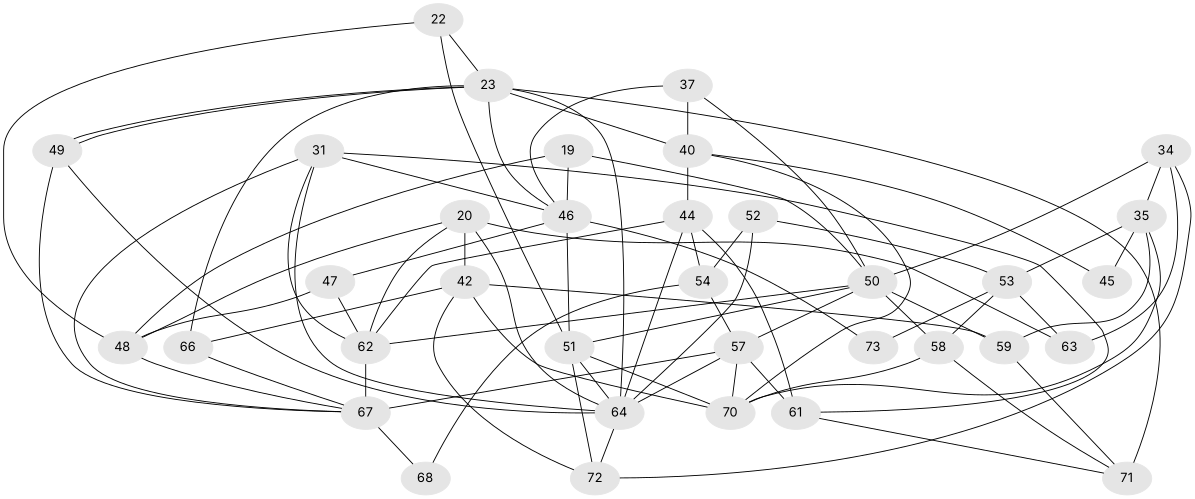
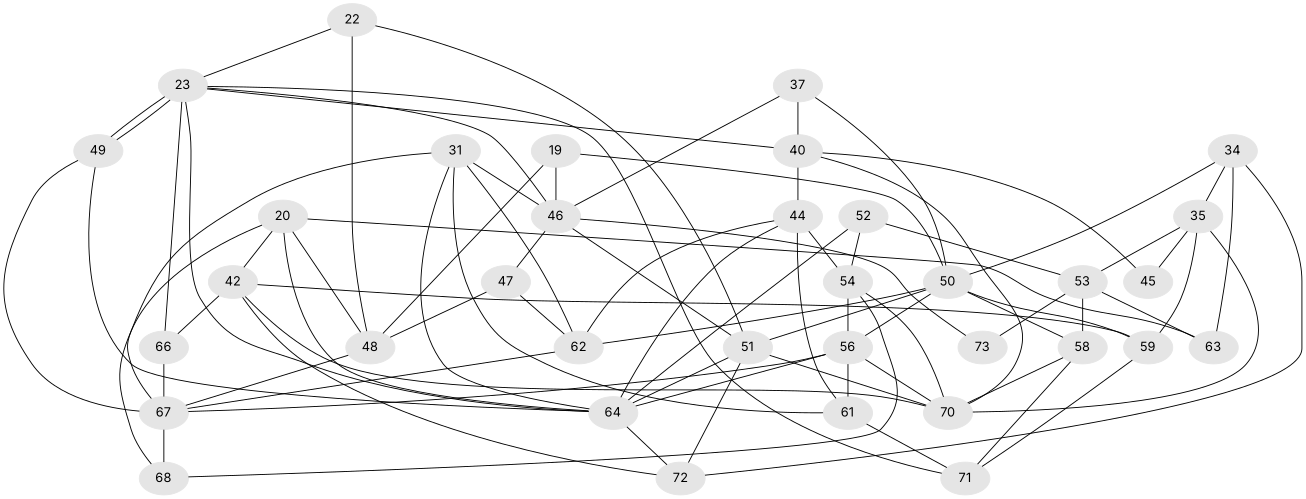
edge "20" -- "62": now "20" -- "68"
edge "54" -- "70": added
node "57": label "57" -> "56"
